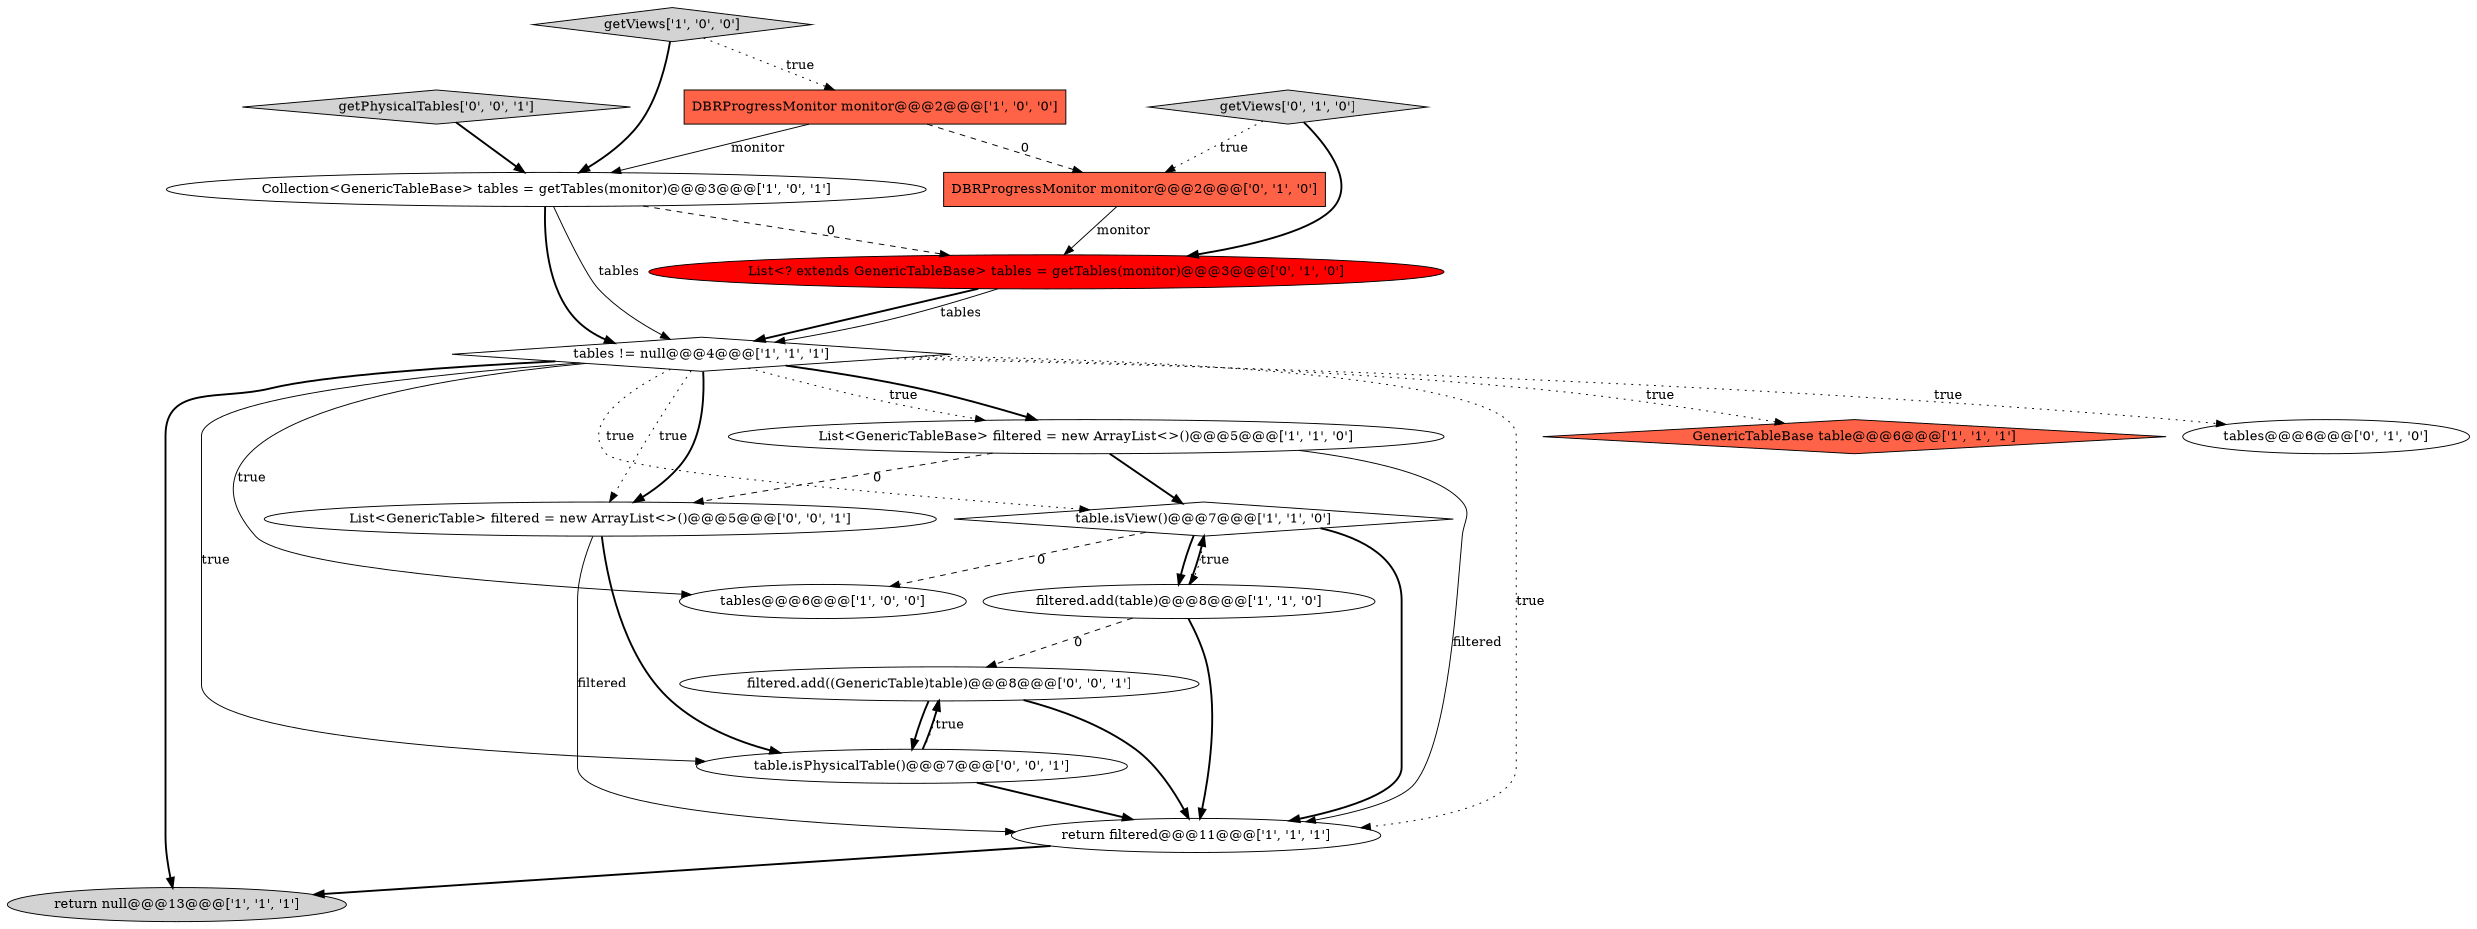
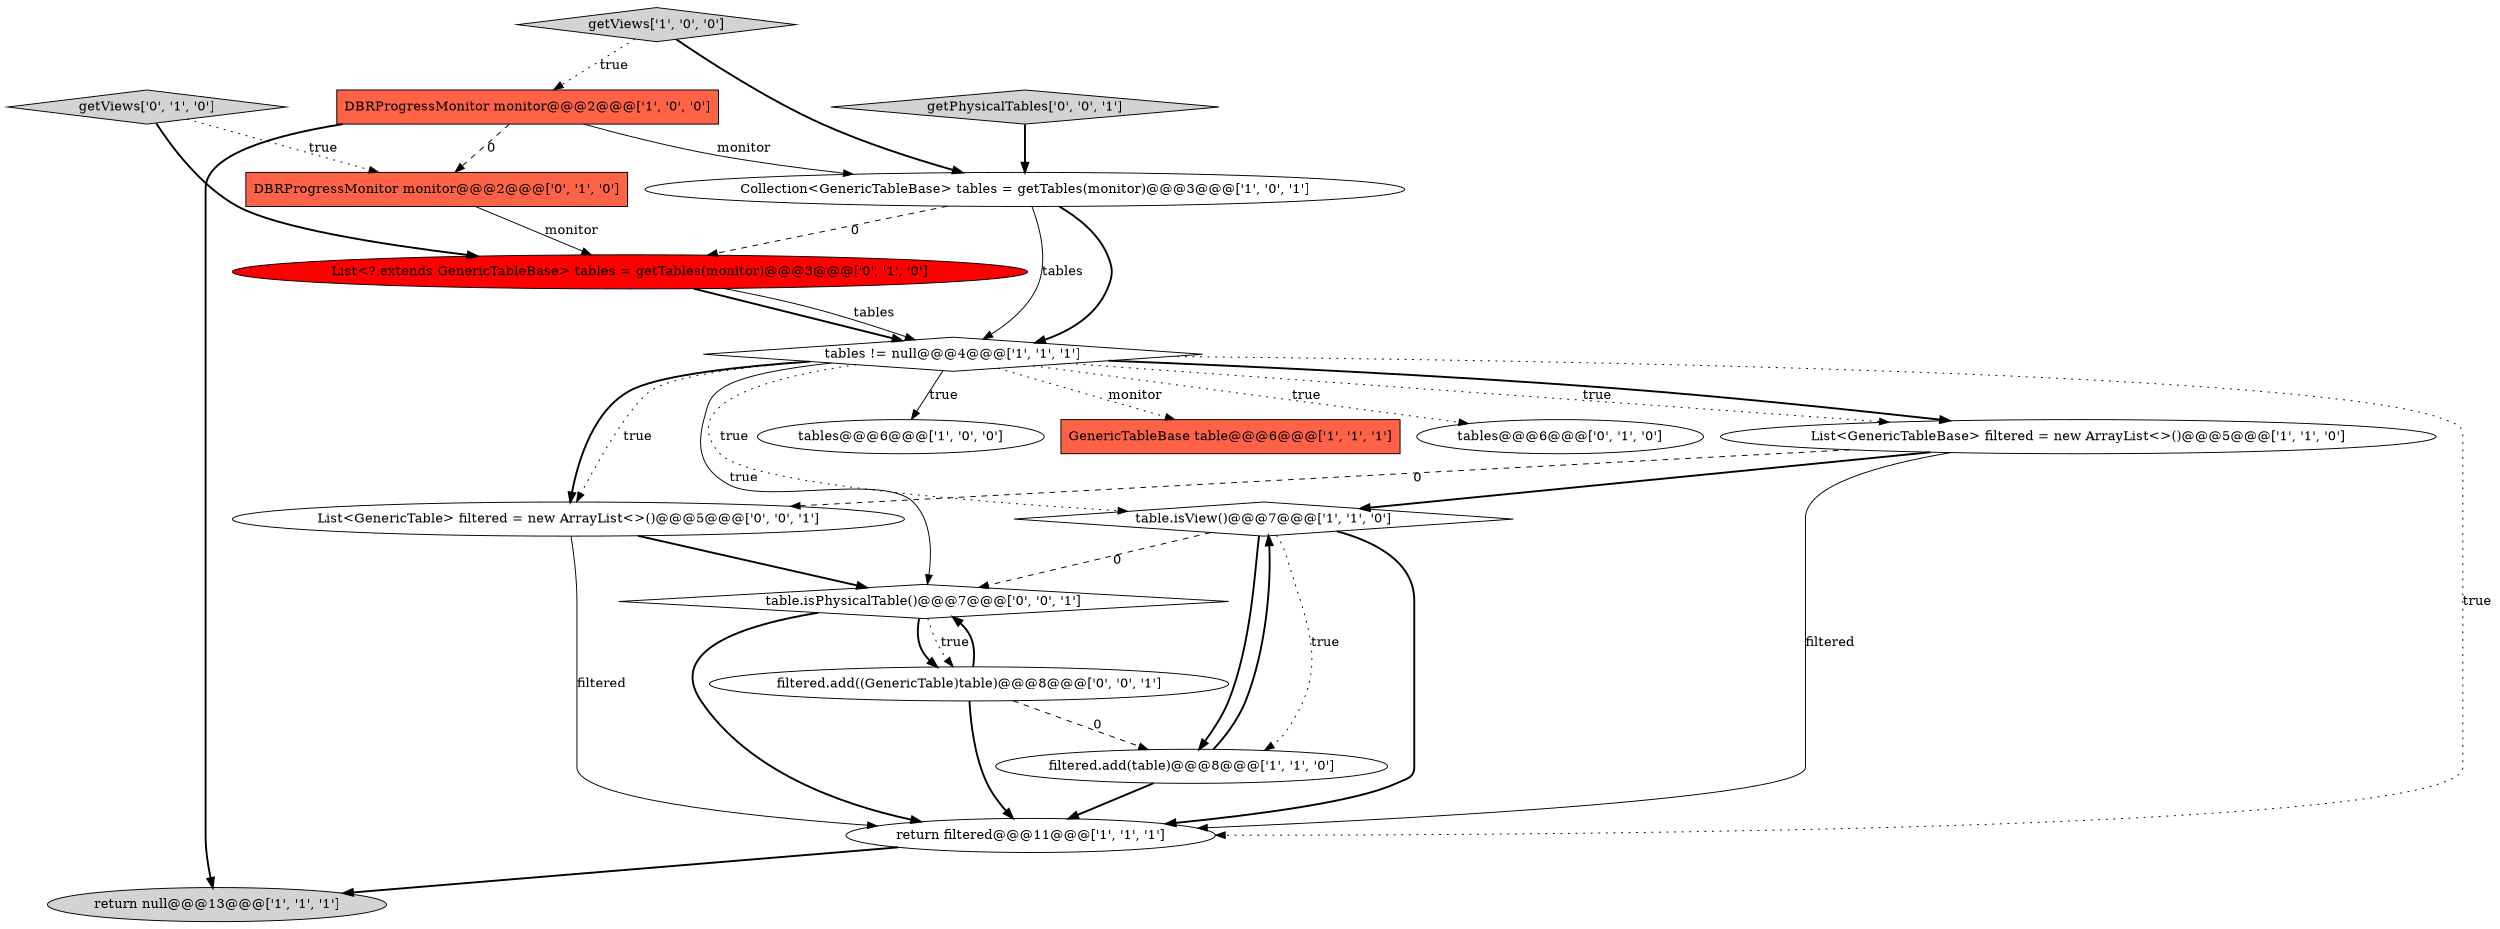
edge "tables != null@@@4@@@['1', '1', '1']" -> "GenericTableBase table@@@6@@@['1', '1', '1']": label "true" -> "monitor"
node "GenericTableBase table@@@6@@@['1', '1', '1']": shape diamond -> box
edge "tables != null@@@4@@@['1', '1', '1']" -> "return null@@@13@@@['1', '1', '1']": now "DBRProgressMonitor monitor@@@2@@@['1', '0', '0']" -> "return null@@@13@@@['1', '1', '1']"
edge "table.isView()@@@7@@@['1', '1', '0']" -> "tables@@@6@@@['1', '0', '0']": now "table.isView()@@@7@@@['1', '1', '0']" -> "table.isPhysicalTable()@@@7@@@['0', '0', '1']"
edge "filtered.add(table)@@@8@@@['1', '1', '0']" -> "filtered.add((GenericTable)table)@@@8@@@['0', '0', '1']": reversed
node "table.isPhysicalTable()@@@7@@@['0', '0', '1']": shape ellipse -> diamond
